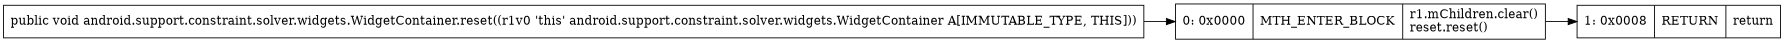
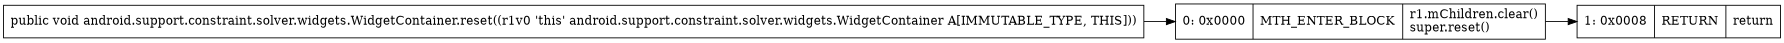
node "0: 0x0000": text "reset.reset()" -> "super.reset()"
